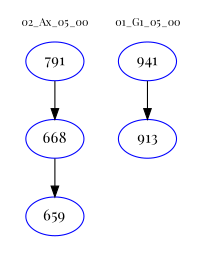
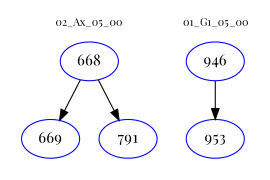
node "941": label "941" -> "946"
edge "791" -> "668": reversed
node "913": label "913" -> "953"
node "659": label "659" -> "669"
